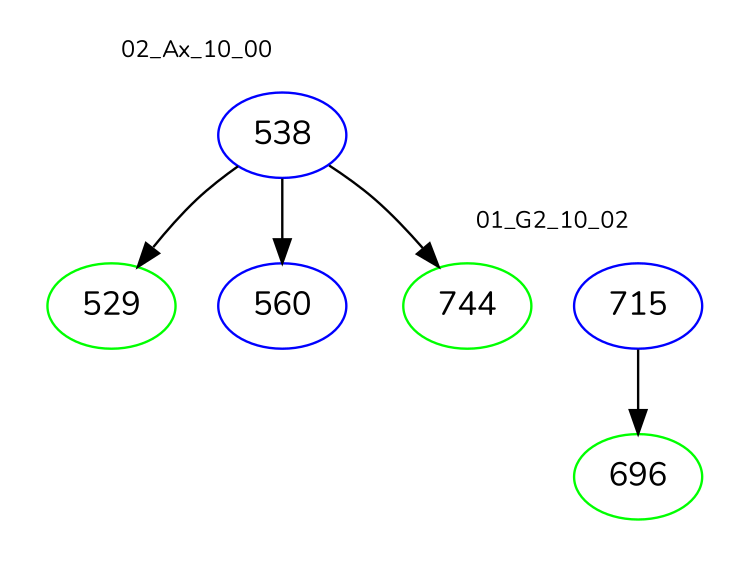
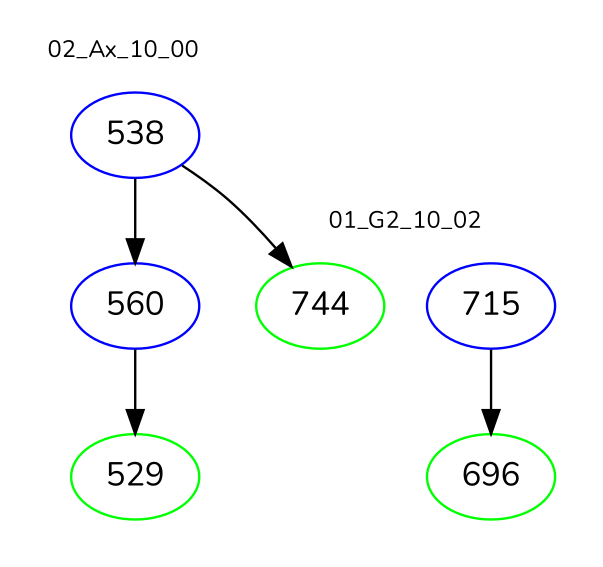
edge "538" -> "529": now "560" -> "529"
